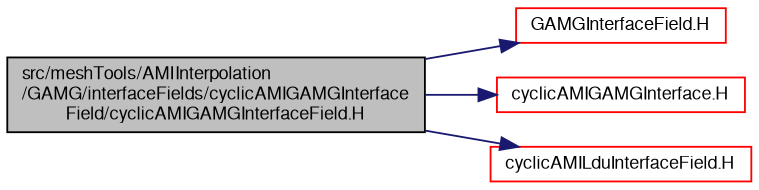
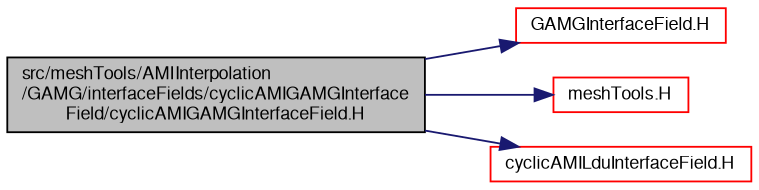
node "cyclicAMIGAMGInterface.H": label "cyclicAMIGAMGInterface.H" -> "meshTools.H"
